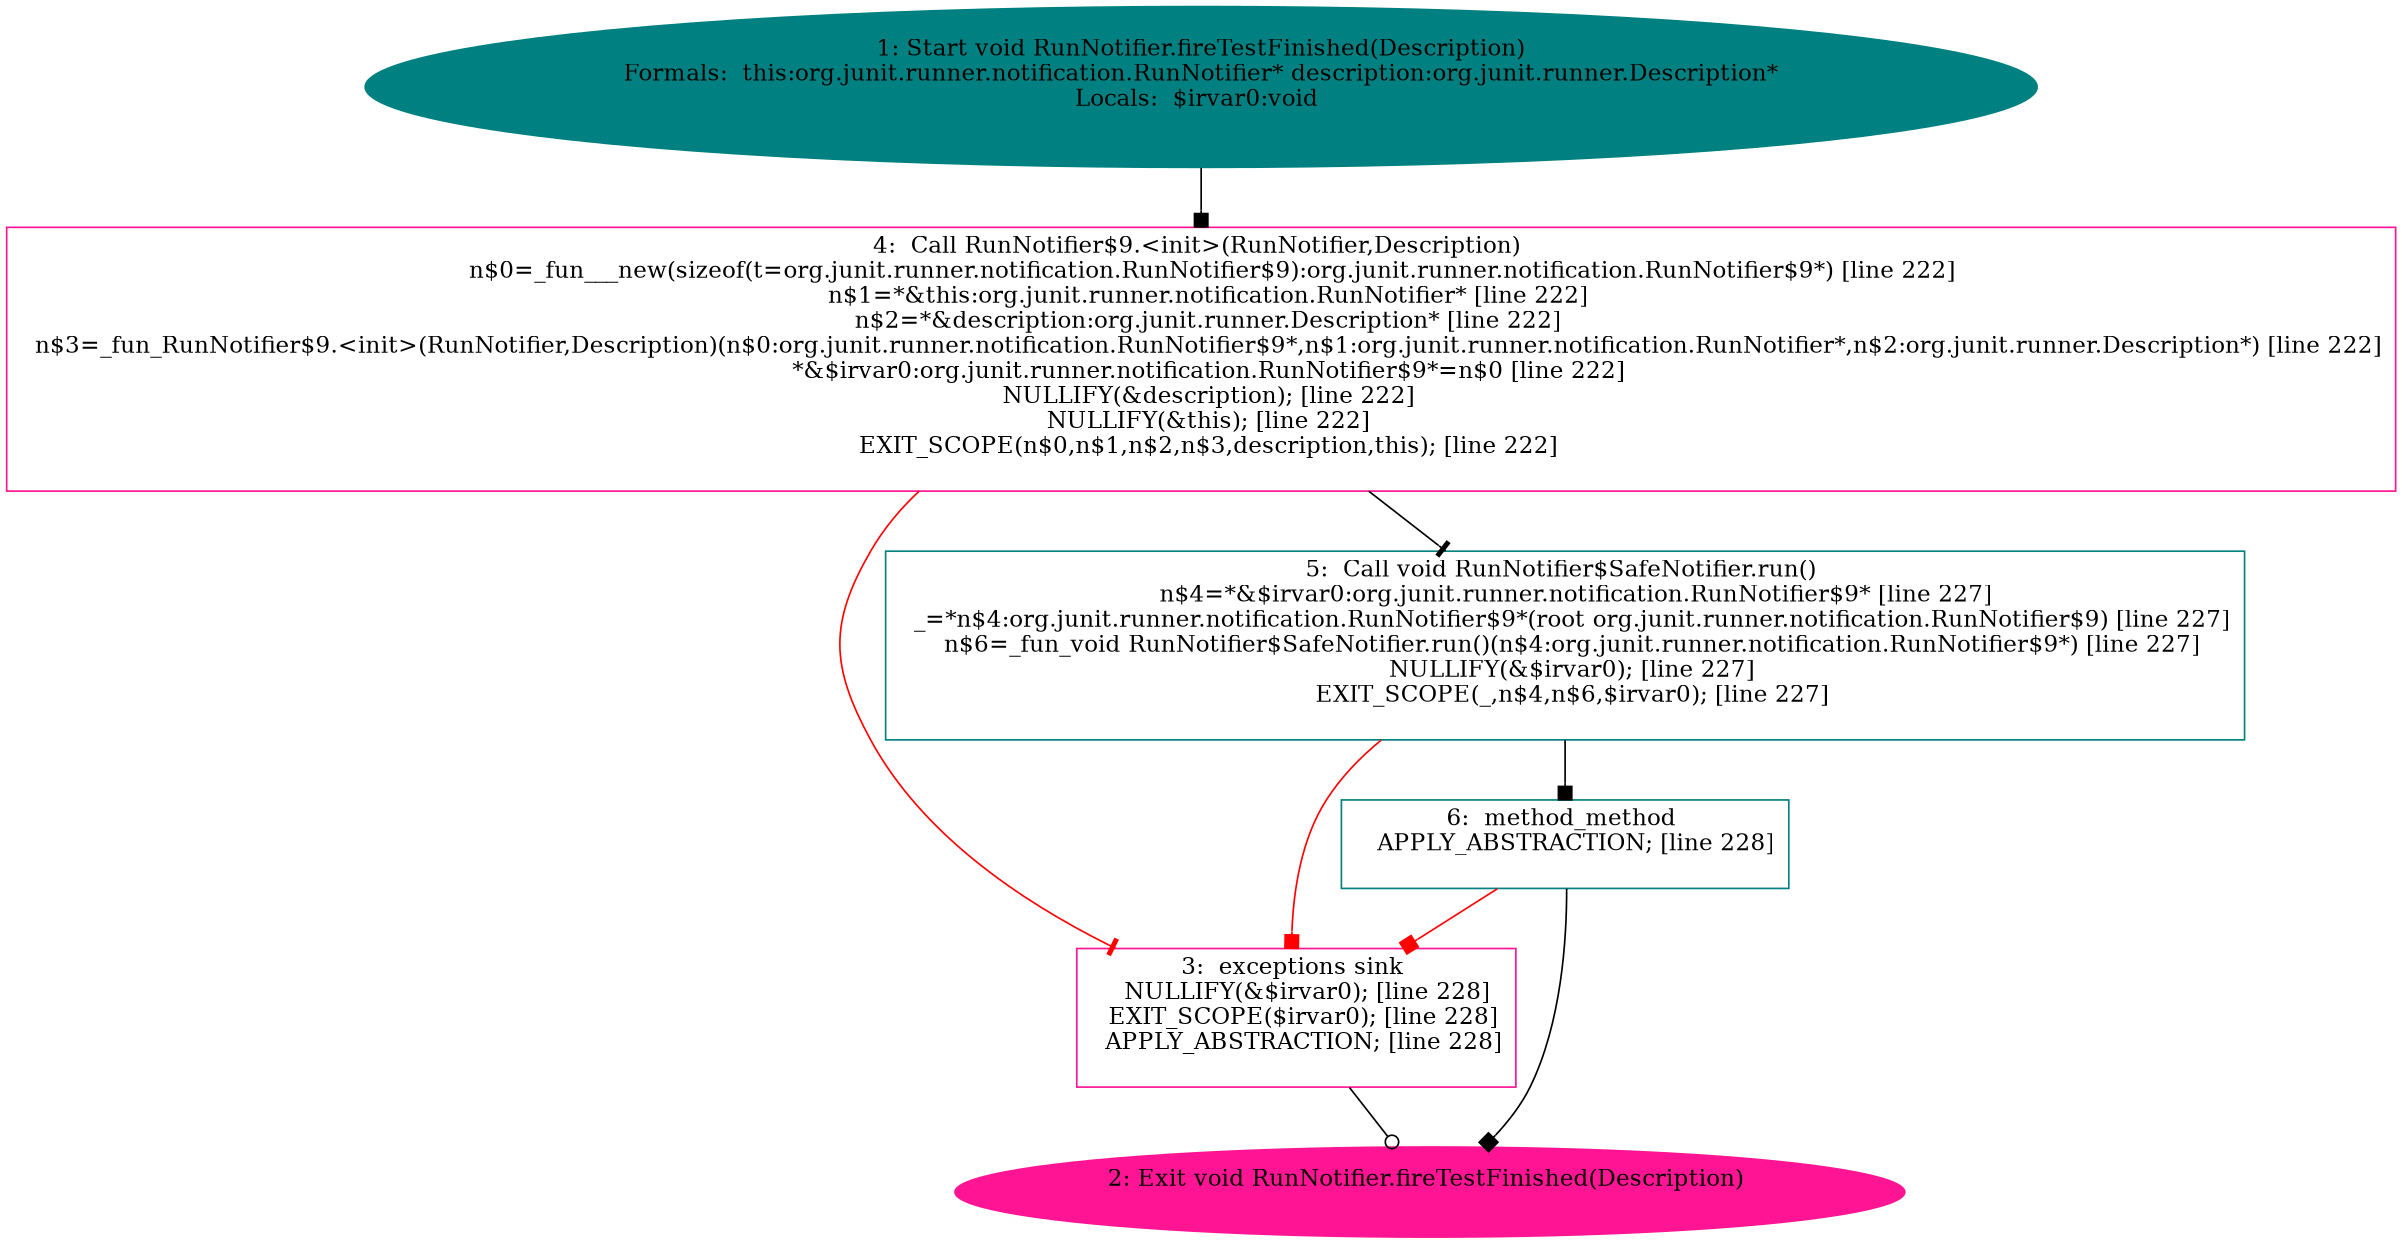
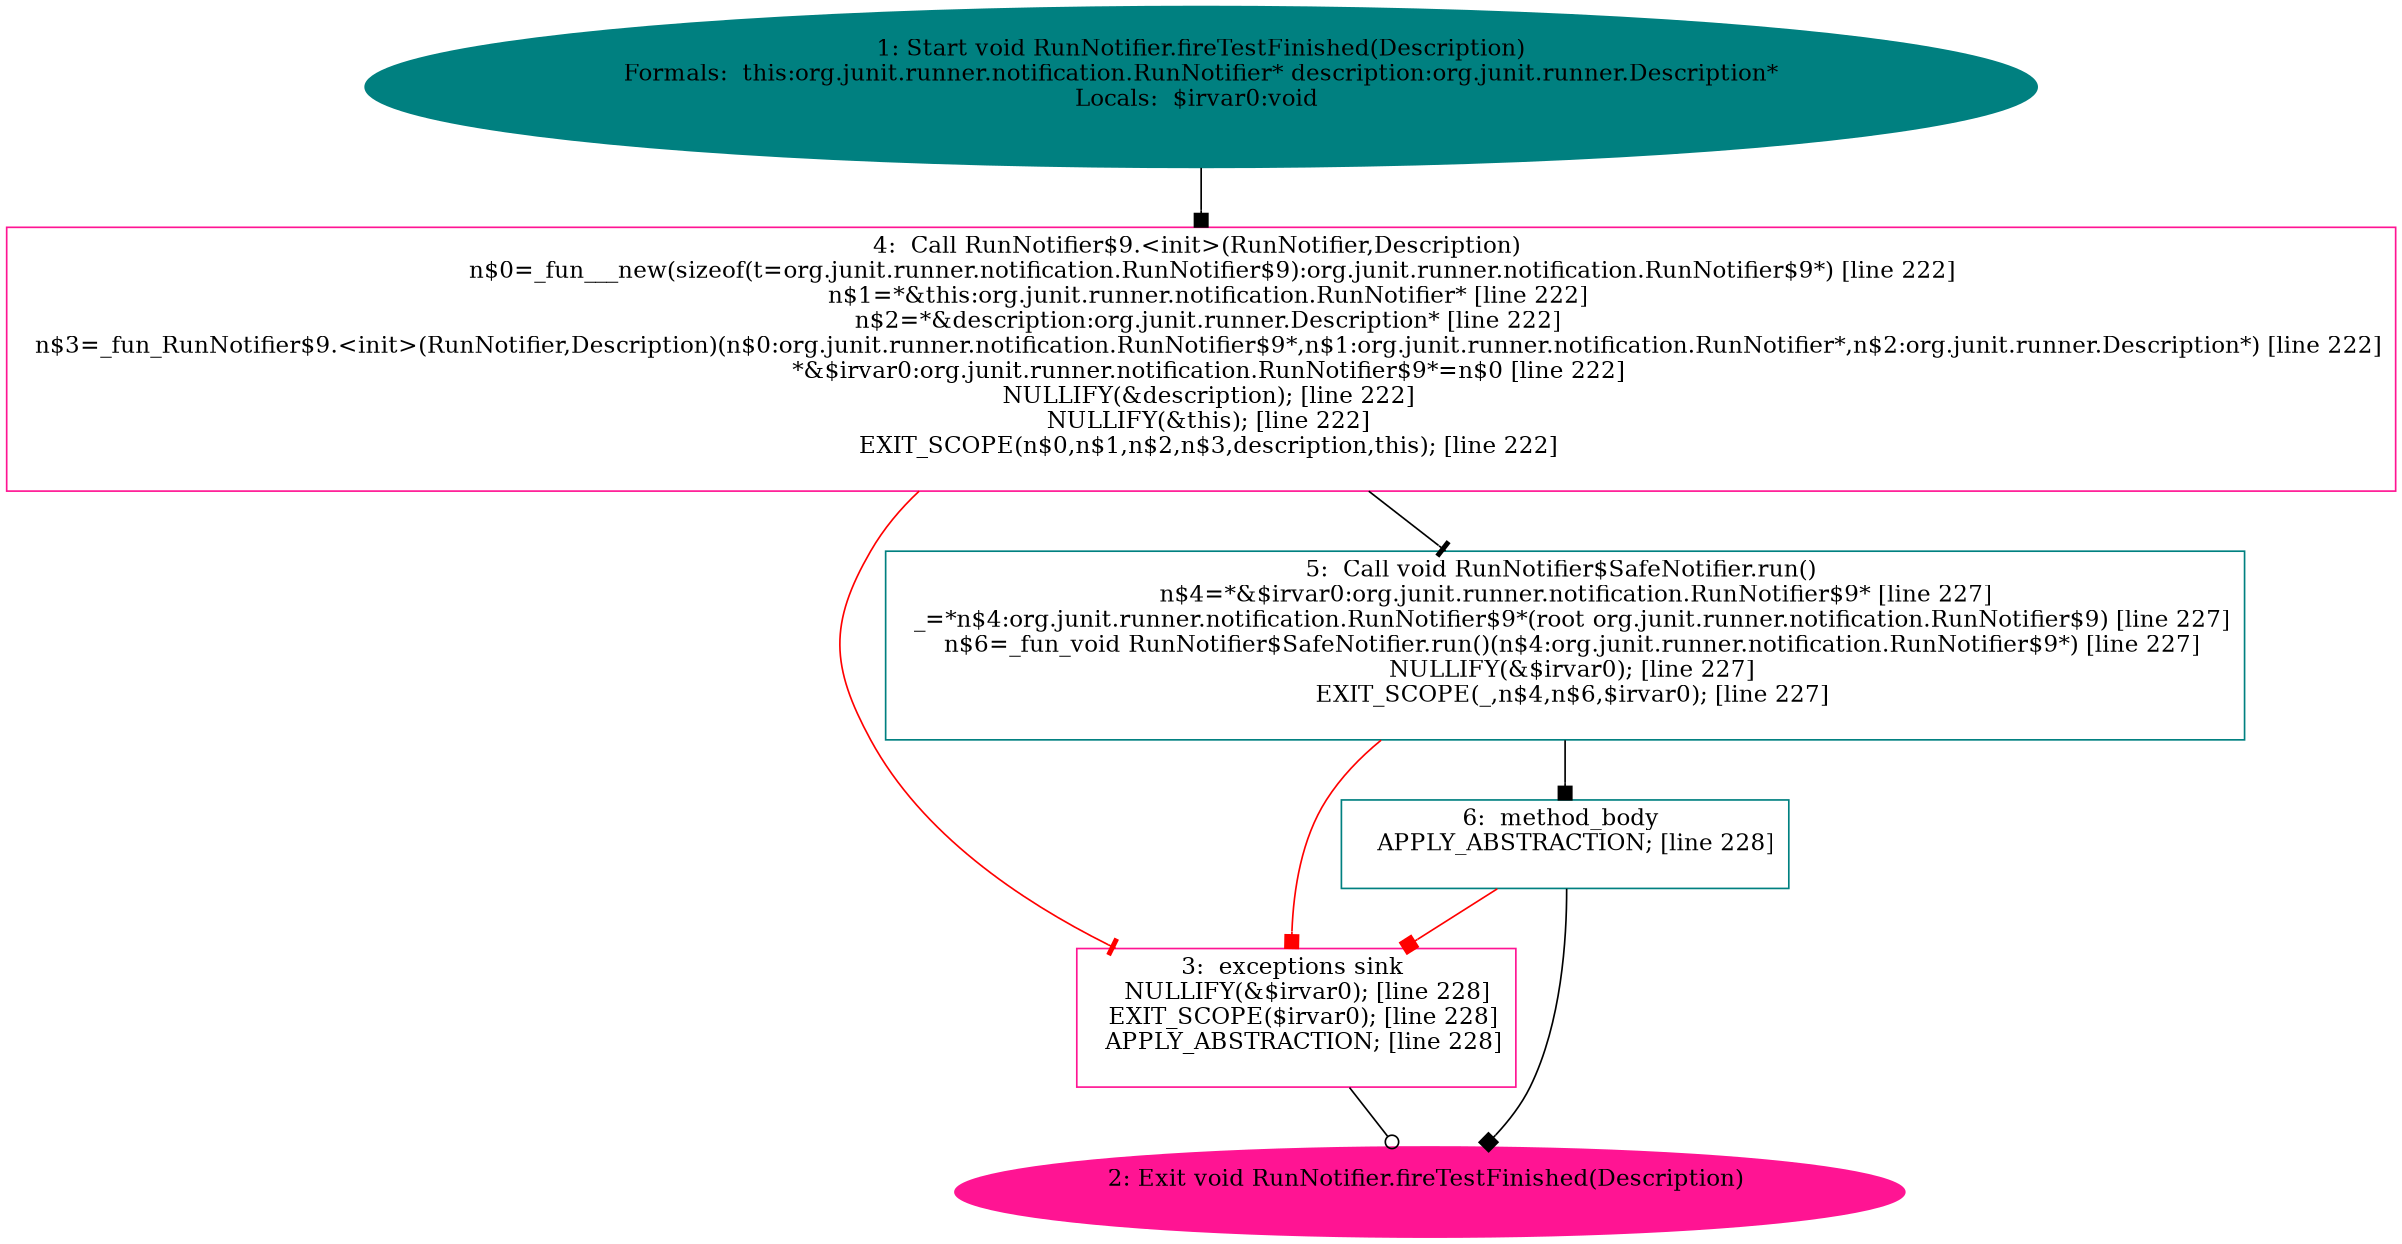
node "6:  method_method APPLY_ABSTRACTION; [line 228]": label "6:  method_method APPLY_ABSTRACTION; [line 228]" -> "6:  method_body APPLY_ABSTRACTION; [line 228]"
